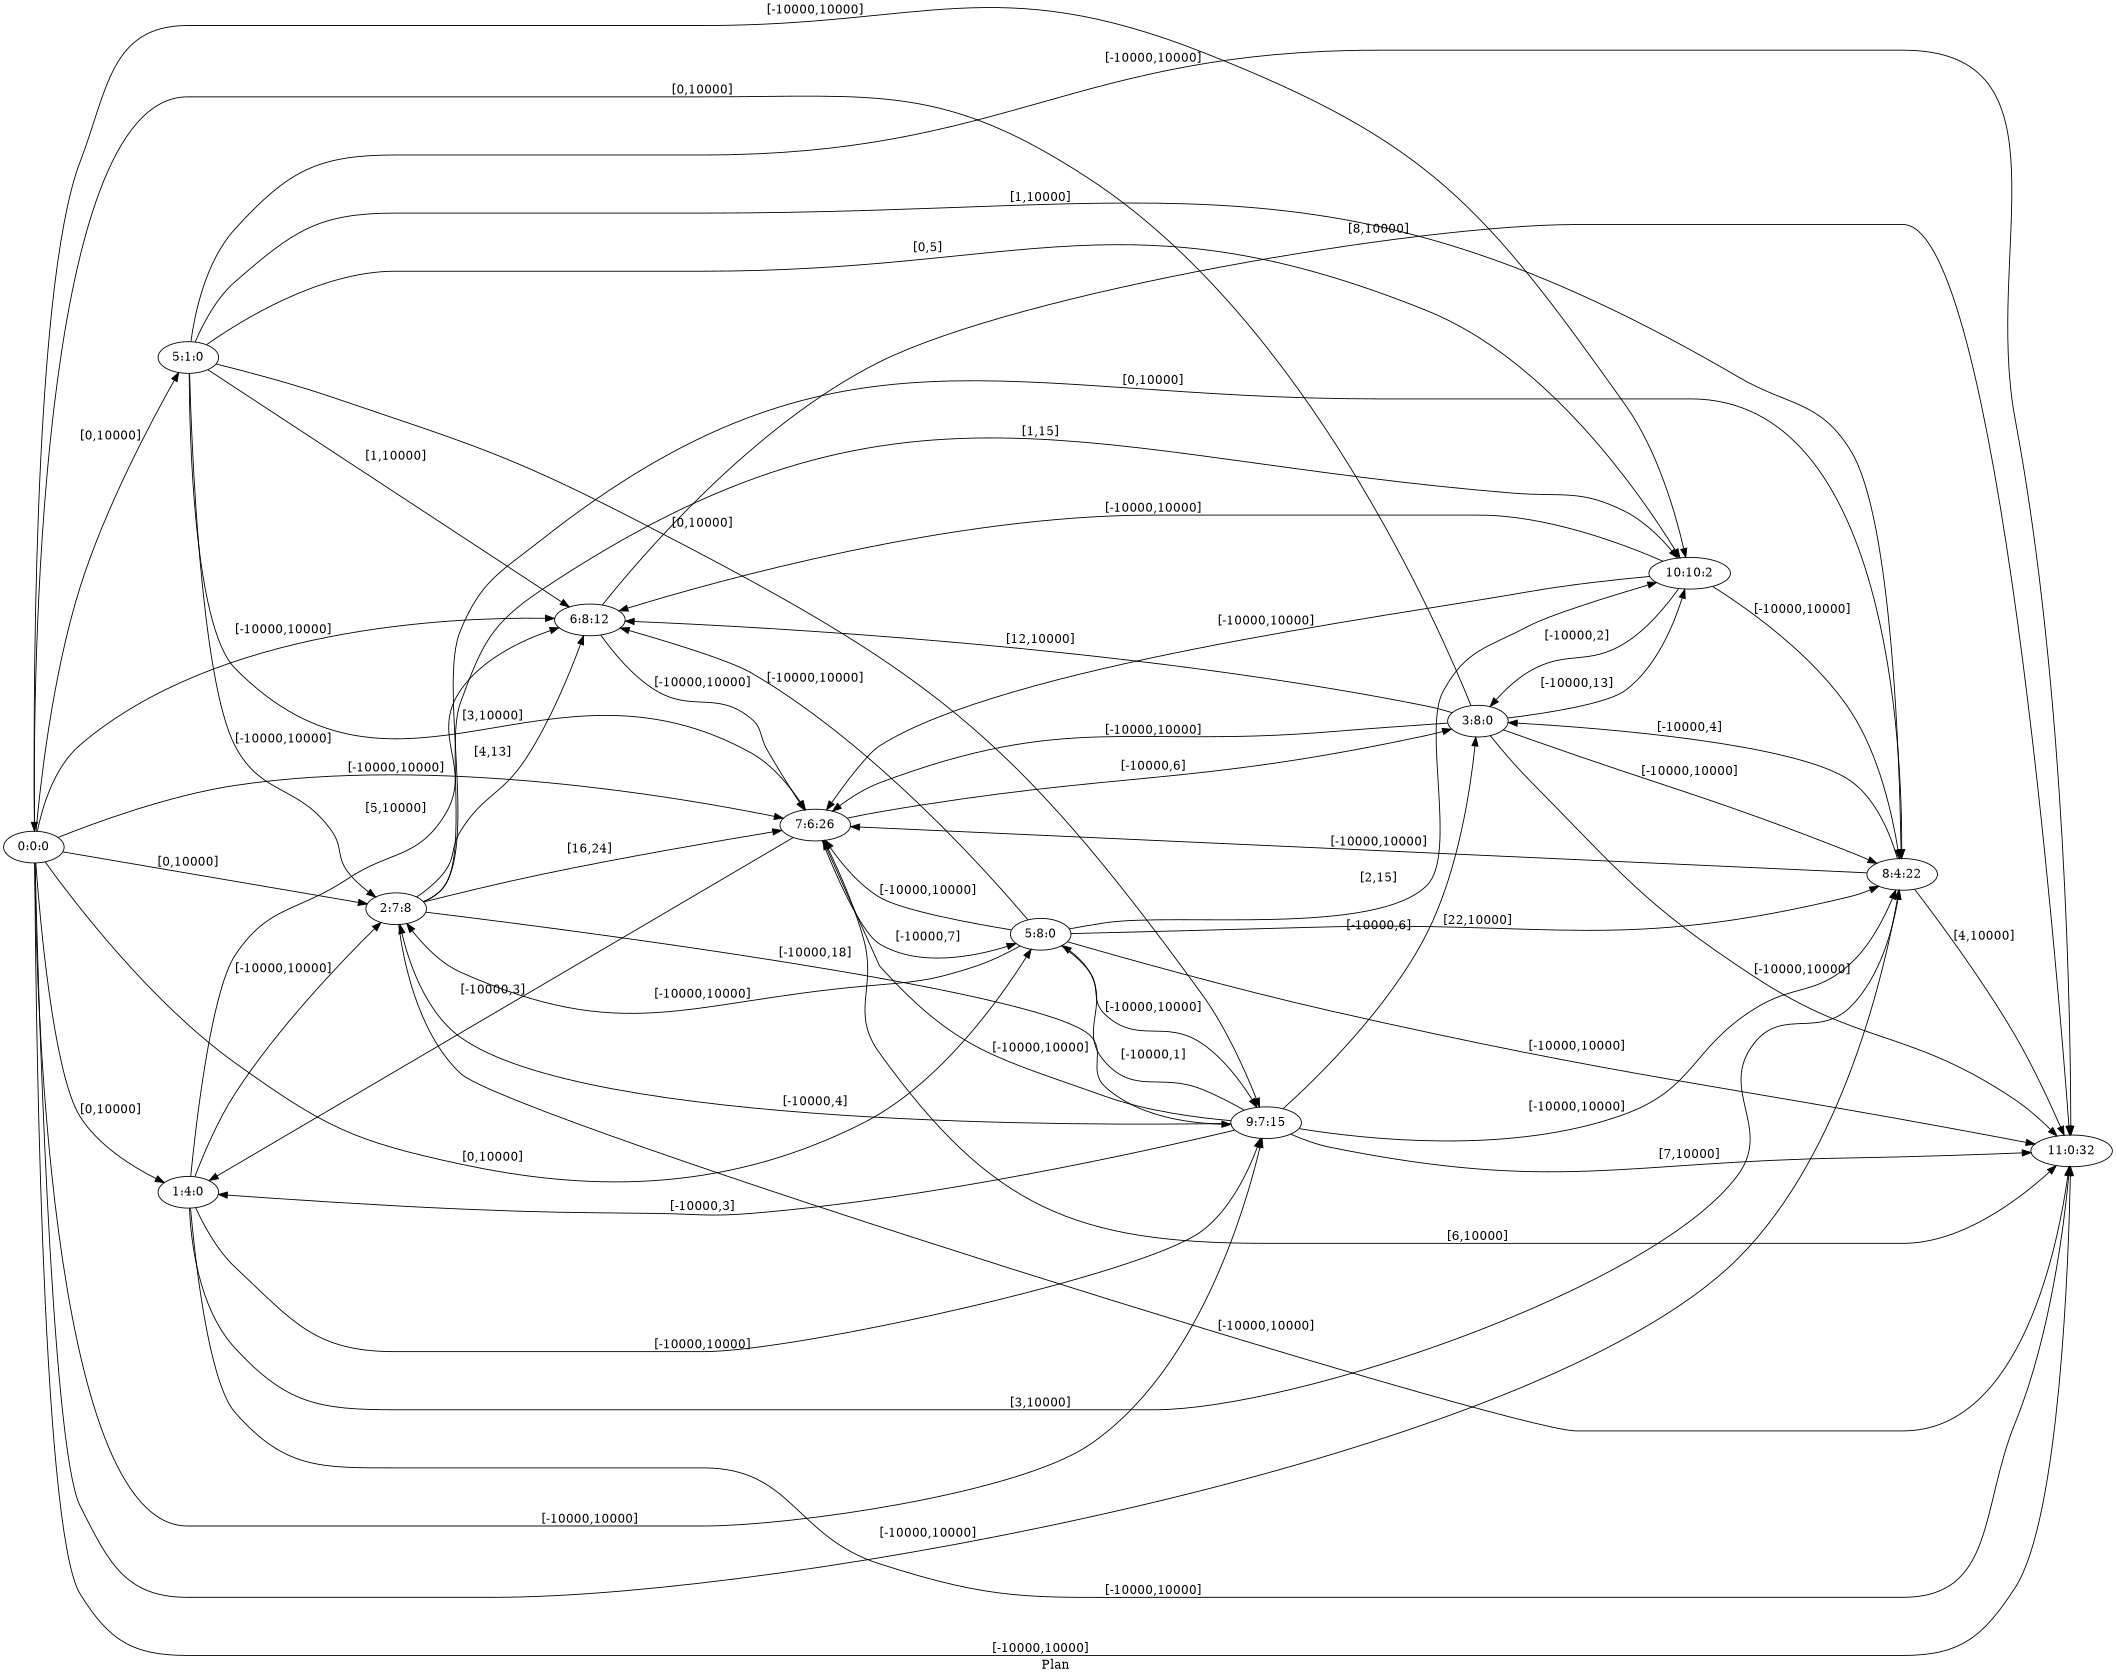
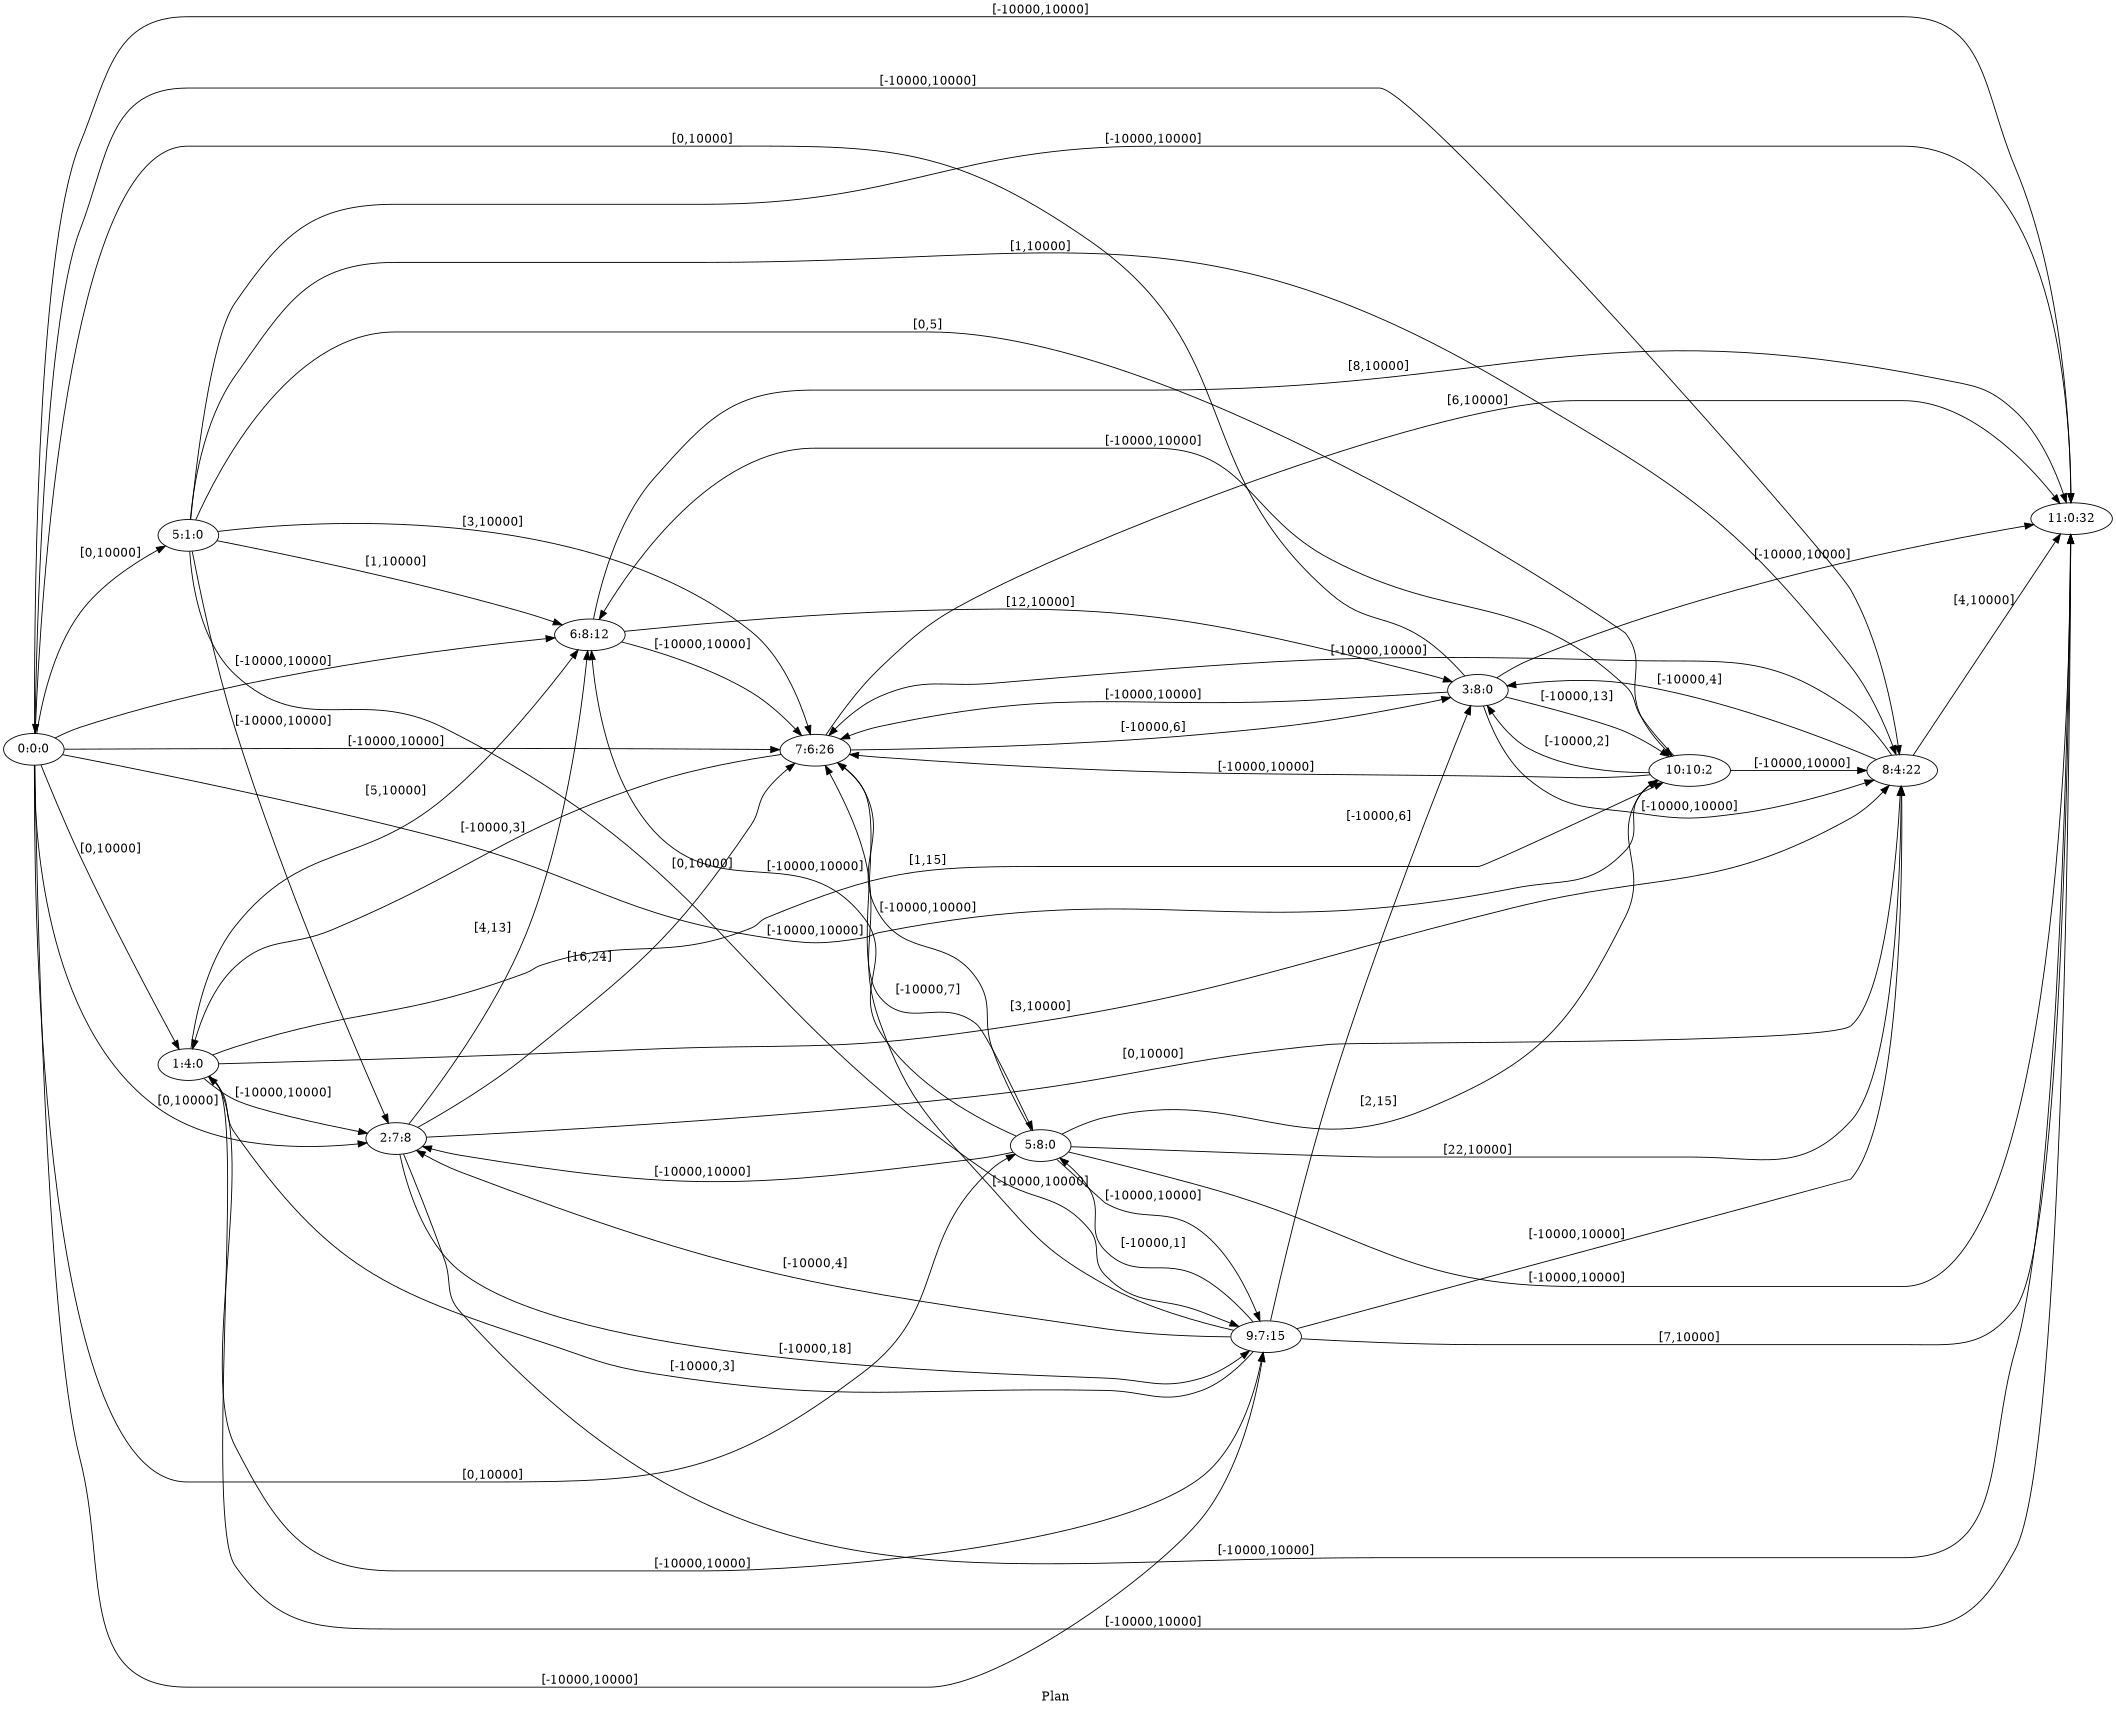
edge "2:7:8" -> "10:10:2": now "1:4:0" -> "10:10:2"
edge "3:8:0" -> "6:8:12": reversed
